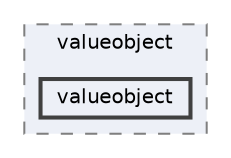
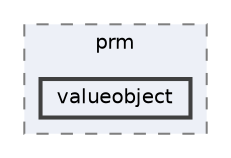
cluster "valueobject": label "valueobject" -> "prm"
